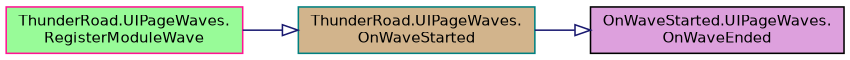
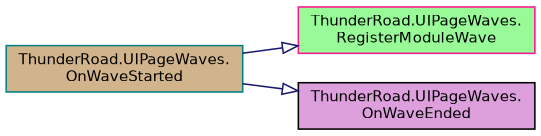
edge "ThunderRoad.UIPageWaves. RegisterModuleWave" -> "ThunderRoad.UIPageWaves. OnWaveStarted": reversed
node "OnWaveStarted.UIPageWaves. OnWaveEnded": label "OnWaveStarted.UIPageWaves. OnWaveEnded" -> "ThunderRoad.UIPageWaves. OnWaveEnded"
